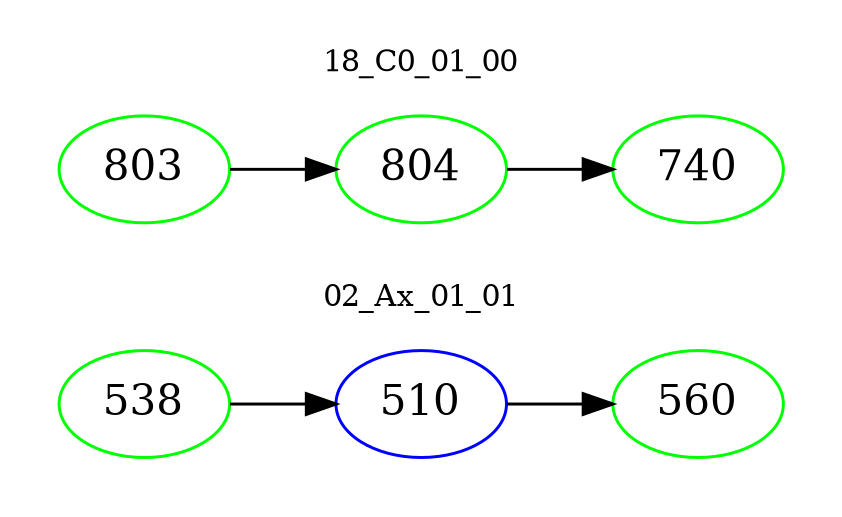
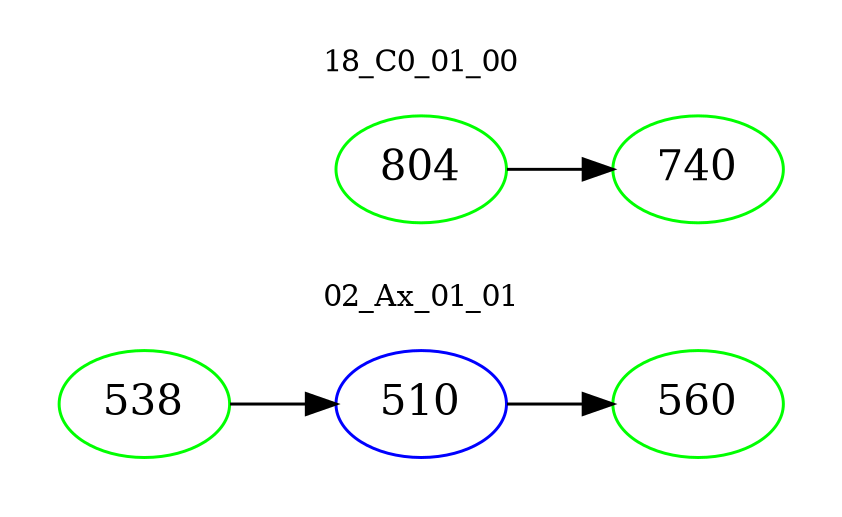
node "803": removed
